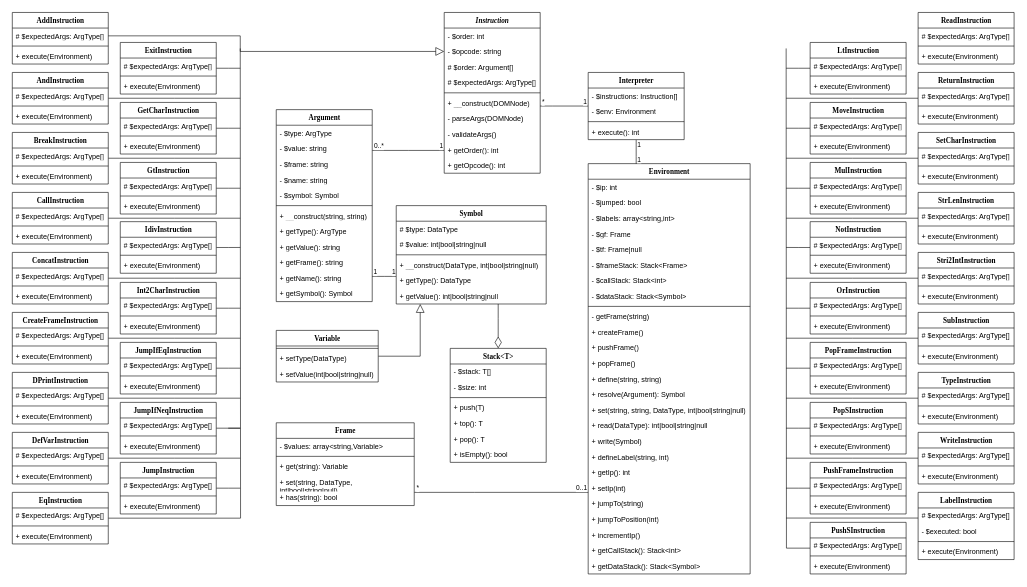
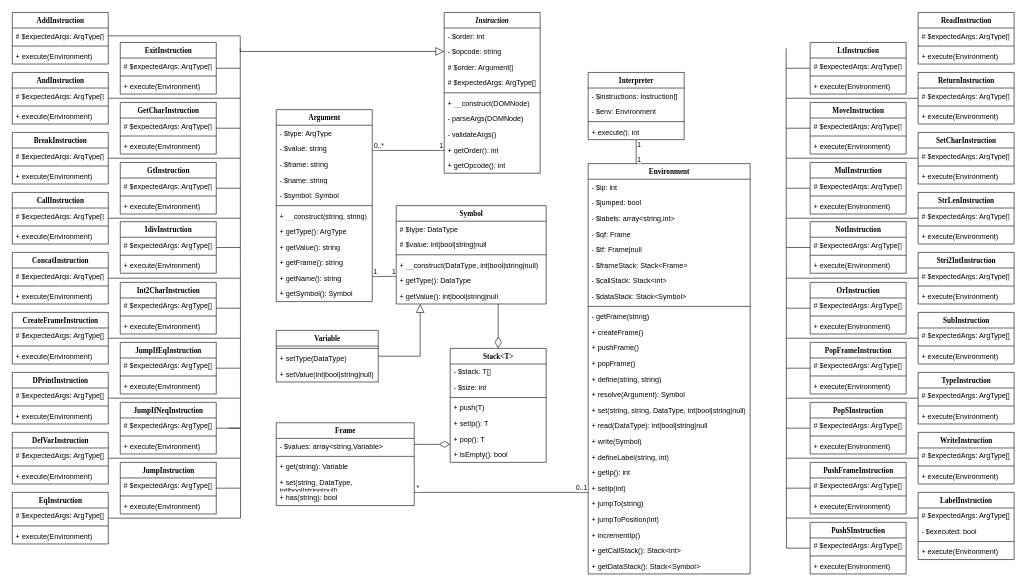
edge "Instruction" -- "Interpreter": removed, labels "1", "*"
node "+ top(): T": label "+ top(): T" -> "+ setIp(): T"
edge "Frame" -> "Stack<T>": added
